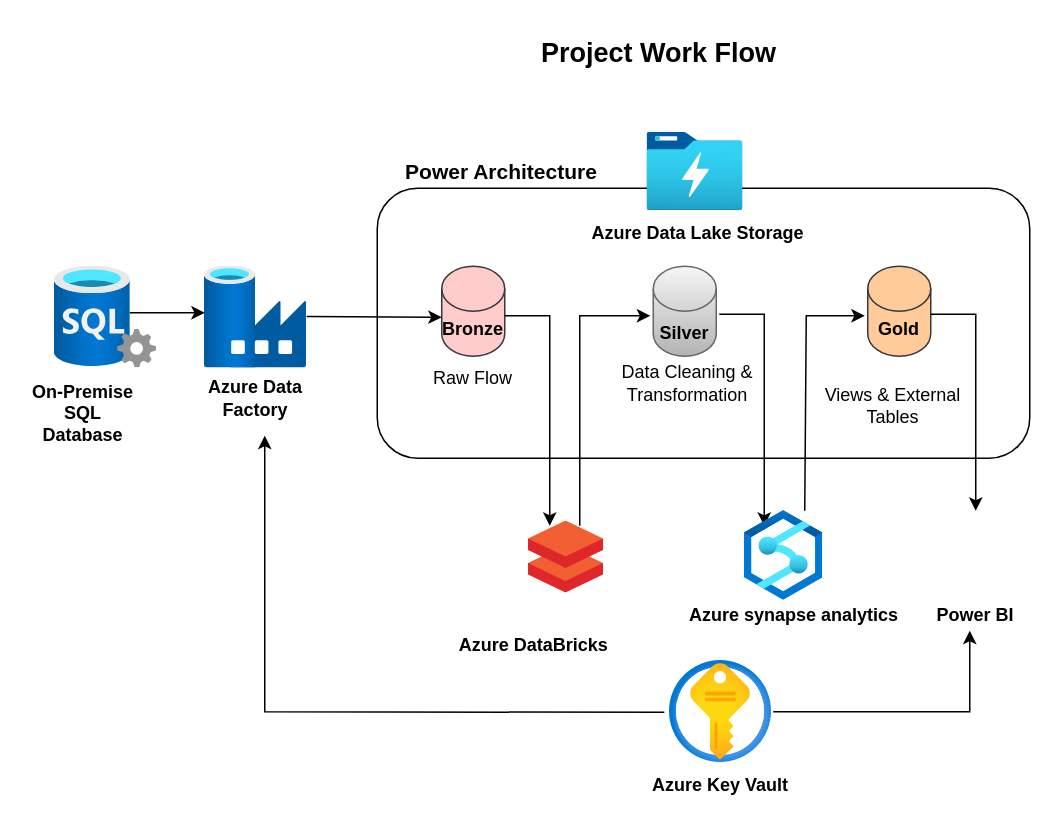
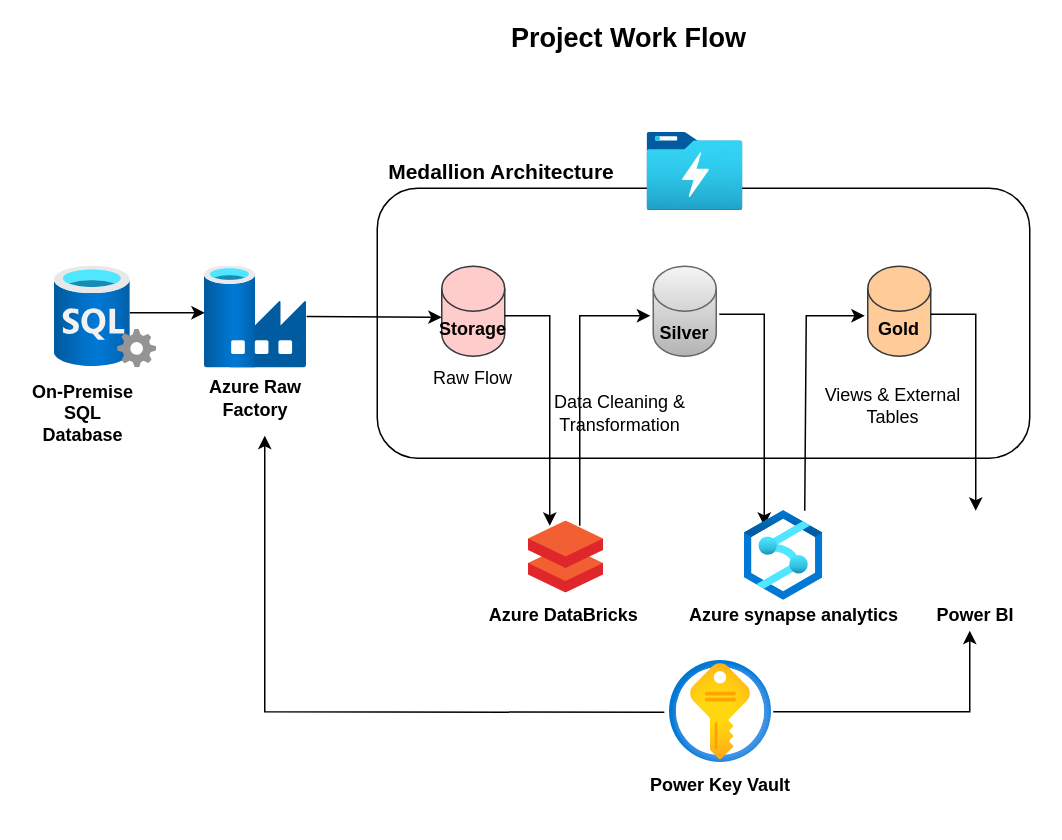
node "Project Work Flow": moved (659, 53) -> (629, 38)
node "Power Architecture": label "Power Architecture" -> "Medallion Architecture"
node "Azure Data Lake Storage": removed
node "Bronze": label "Bronze" -> "Storage"
node "Data Cleaning & Transformation": moved (688, 383) -> (620, 413)
node "Azure Data Factory": label "Azure Data Factory" -> "Azure Raw Factory"
node "Azure DataBricks": moved (534, 646) -> (564, 616)
node "Azure Key Vault": label "Azure Key Vault" -> "Power Key Vault"
